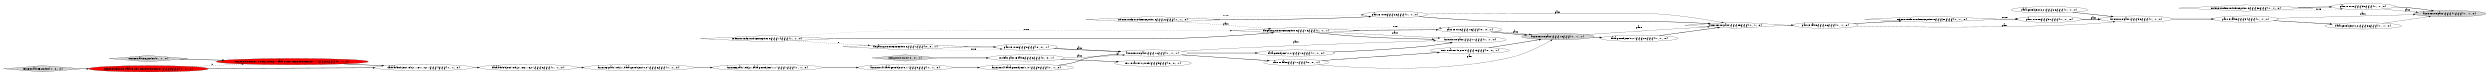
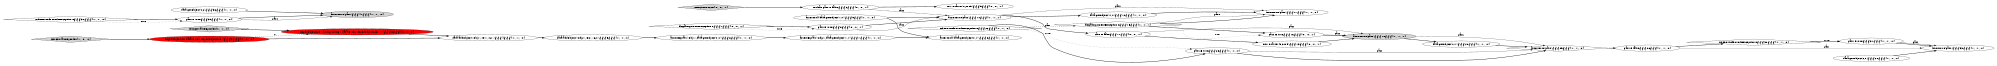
node "pass = false@@@34@@@['1', '1', '0']": removed
edge "data.getObject(0,2)@@@36@@@['1', '1', '0']" -> "assertTrue(pass)@@@41@@@['1', '1', '0']": style solid -> bold
node "IndexOutOfBoundsException e@@@14@@@['1', '1', '0']": removed
edge "assertNull(data.getObject(0,1))@@@8@@@['1', '1', '0']" -> "assertNull(data.getObject(1,0))@@@9@@@['1', '1', '0']": reversed
